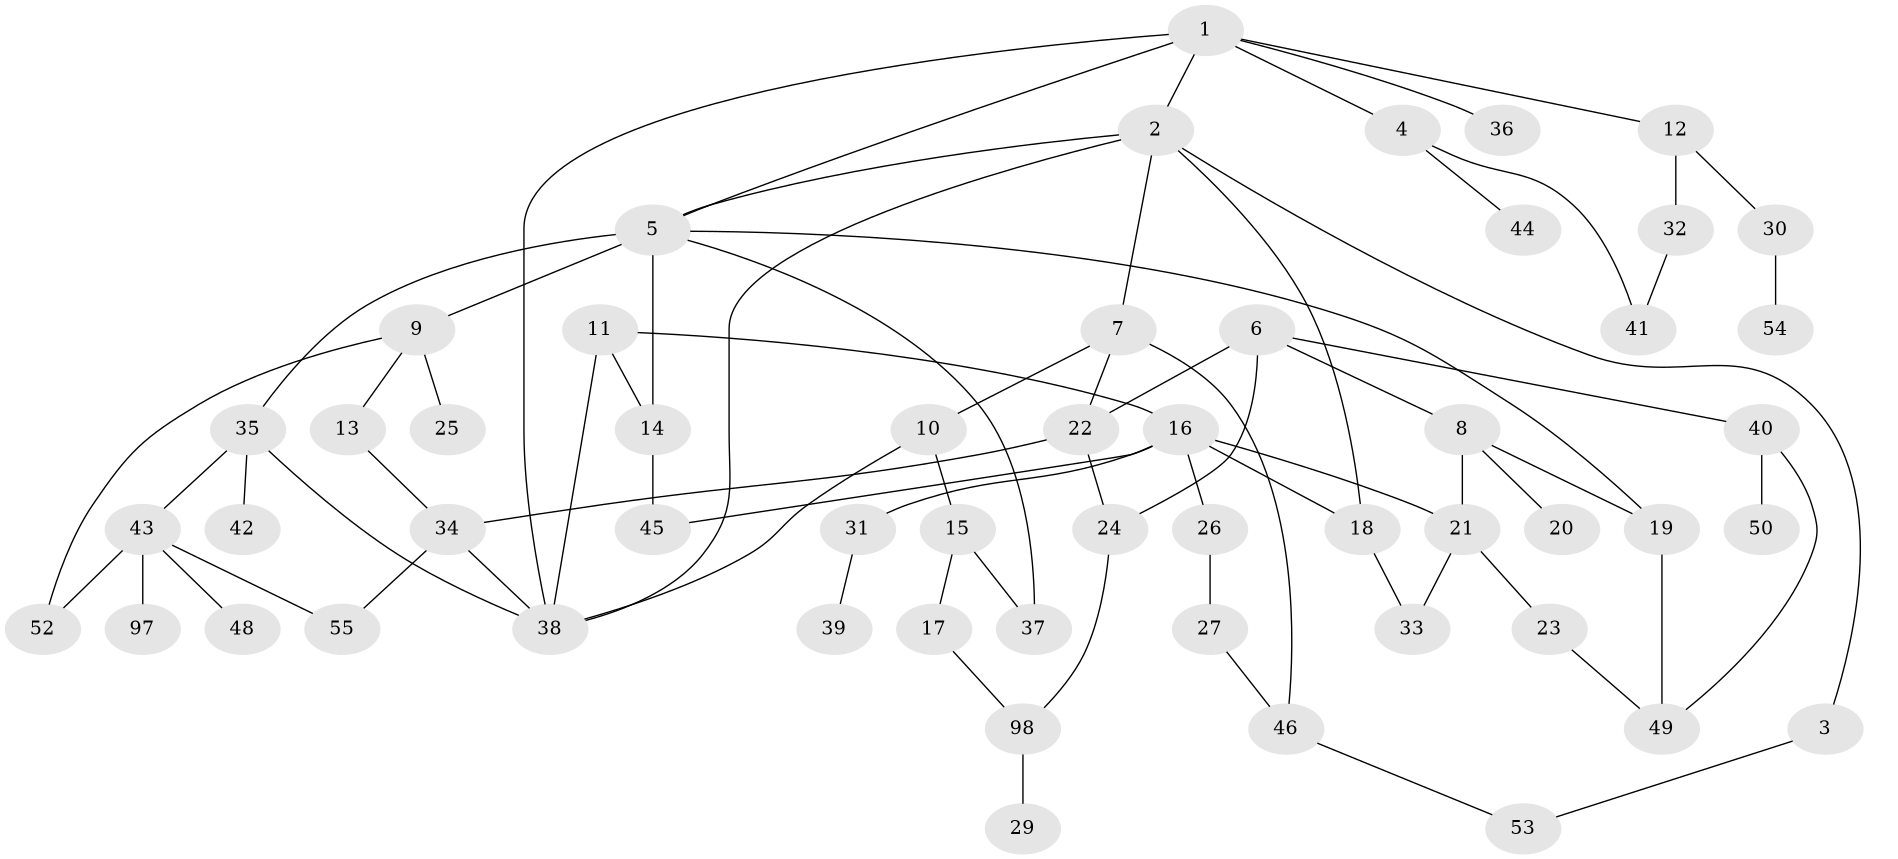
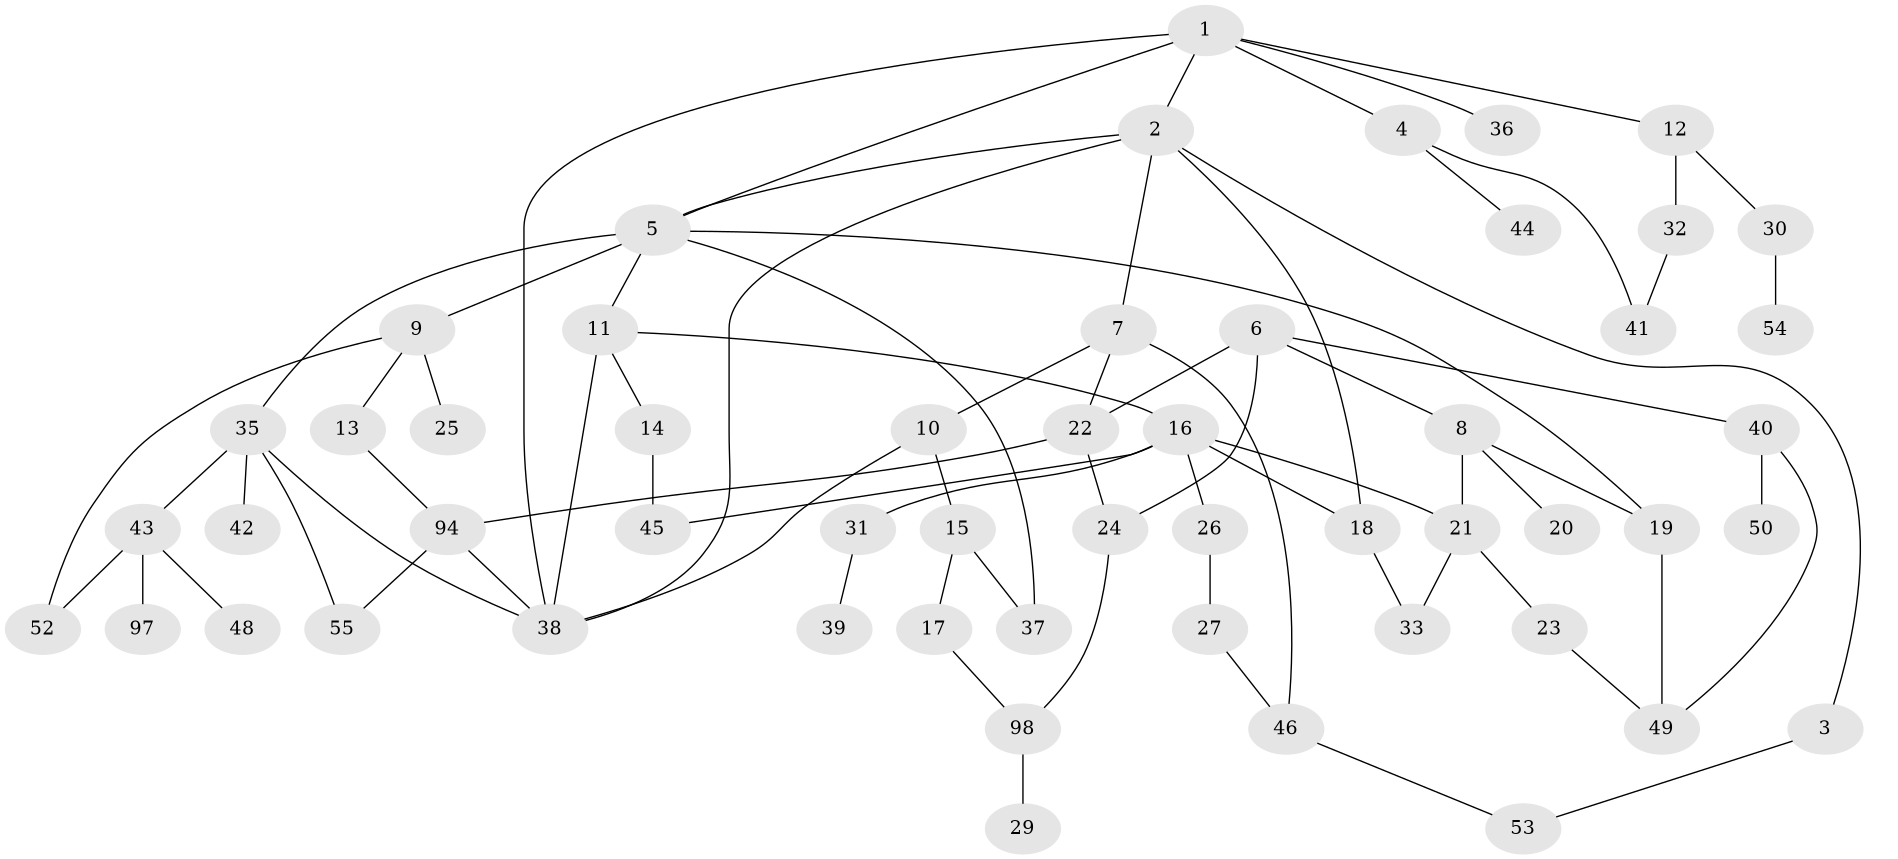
edge "5" -- "14": now "5" -- "11"
node "34": label "34" -> "94"
edge "43" -- "55": now "35" -- "55"
